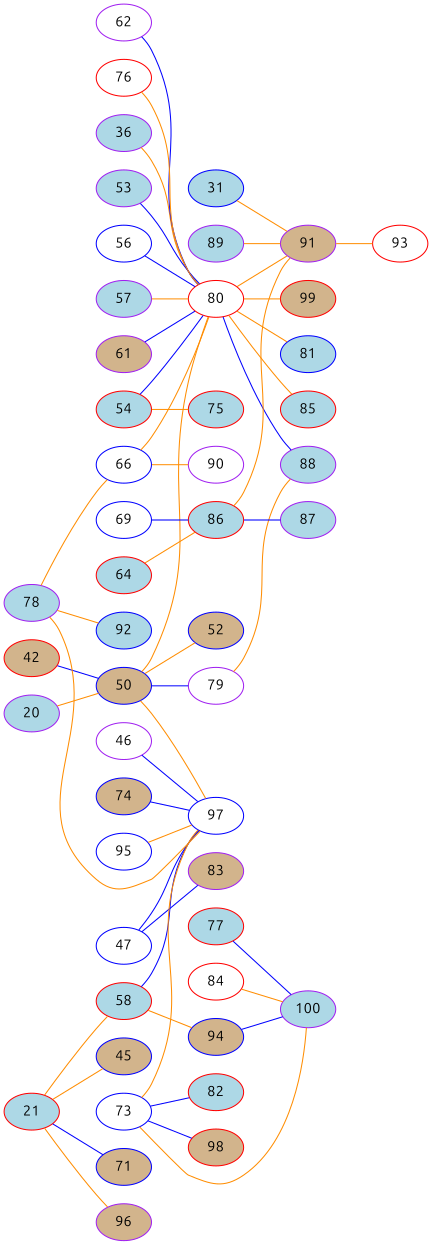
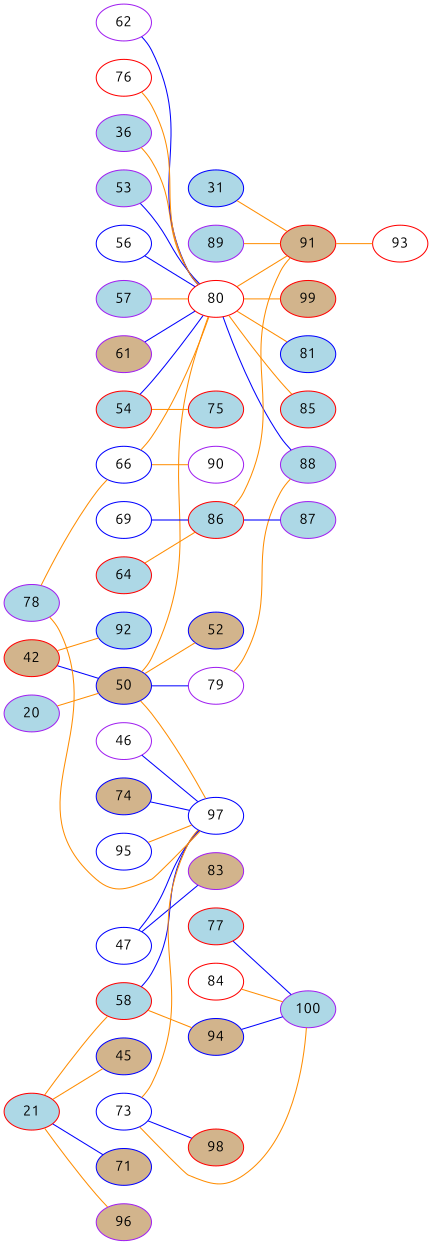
node "91": color purple -> red
edge "78" -- "92": now "42" -- "92"
node "82": removed
